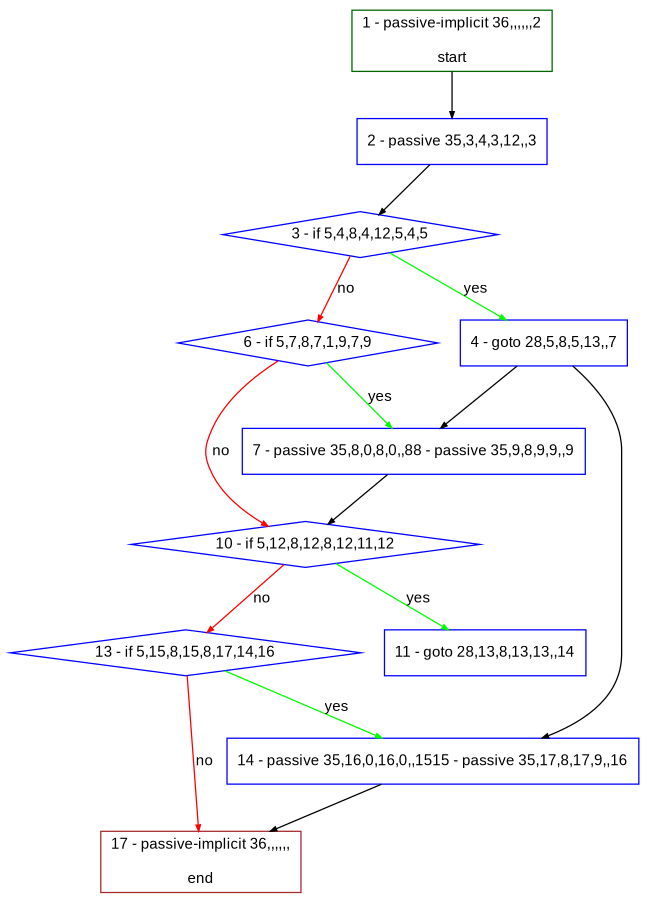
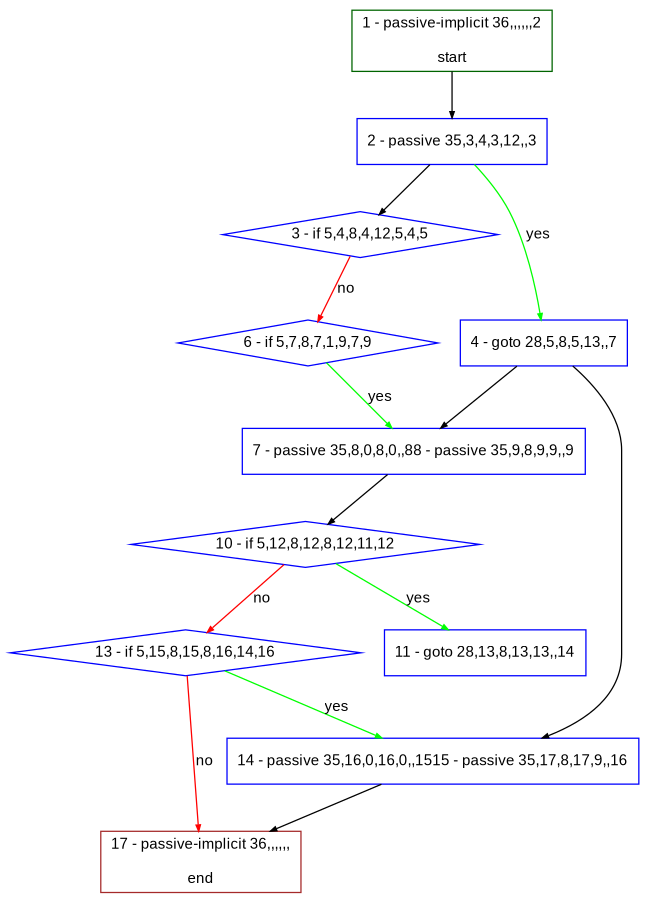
edge "3 - if 5,4,8,4,12,5,4,5" -> "4 - goto 28,5,8,5,13,,7": now "2 - passive 35,3,4,3,12,,3" -> "4 - goto 28,5,8,5,13,,7"
edge "6 - if 5,7,8,7,1,9,7,9" -> "10 - if 5,12,8,12,8,12,11,12": removed, label "no"
node "13 - if 5,15,8,15,8,17,14,16": label "13 - if 5,15,8,15,8,17,14,16" -> "13 - if 5,15,8,15,8,16,14,16"
